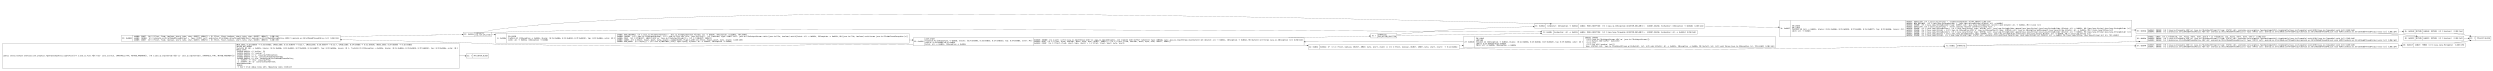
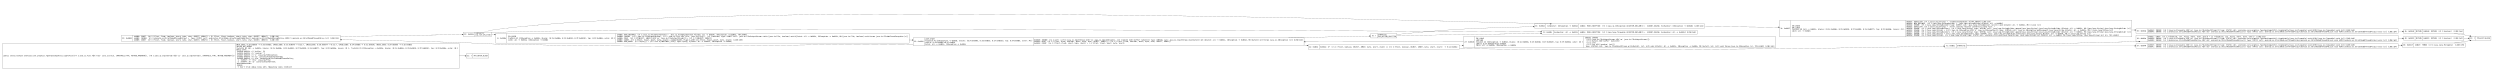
edge "35: 0x0042" -> "30: 0x0023": now "29: 0x001c" -> "30: 0x0023"
